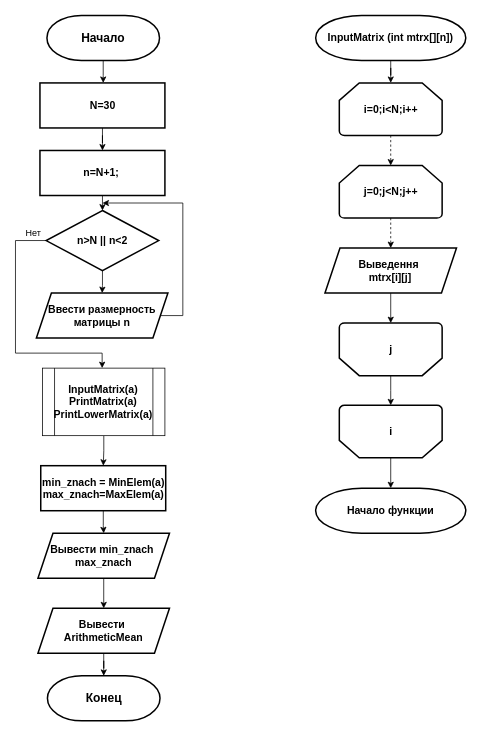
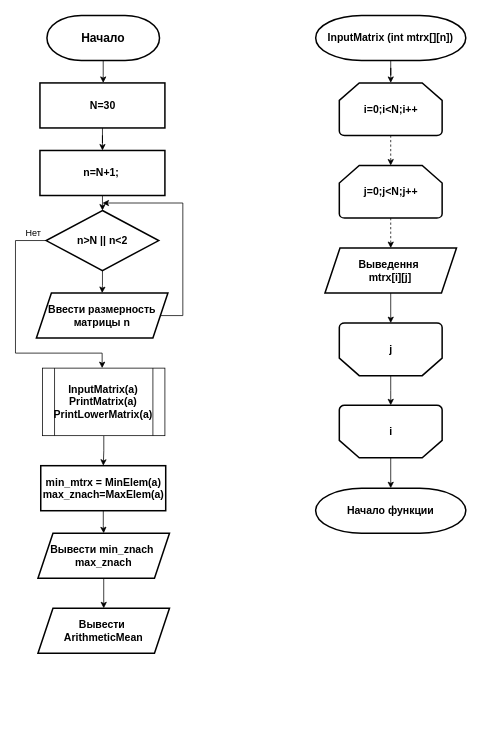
node "min_znach = MinElem(a) max_znach=MaxElem(a)": label "min_znach = MinElem(a) max_znach=MaxElem(a)" -> "min_mtrx = MinElem(a) max_znach=MaxElem(a)"
edge "Вывести ArithmeticMean" -> "Конец": removed
node "Конец": removed
